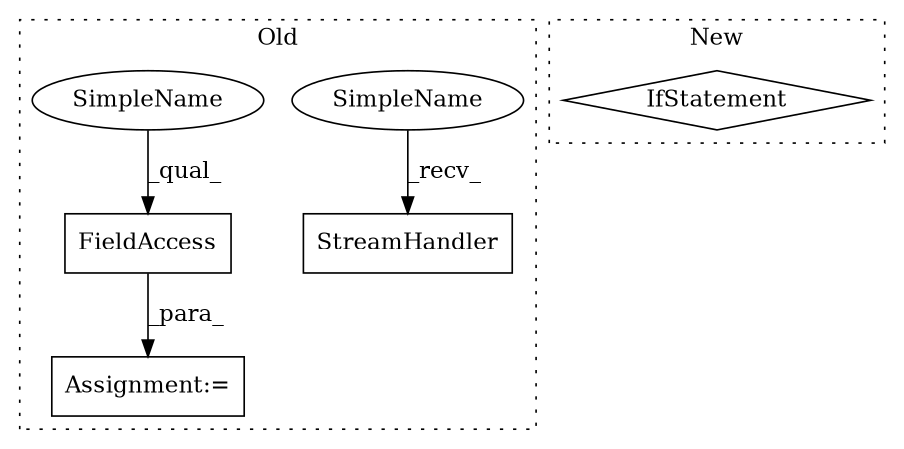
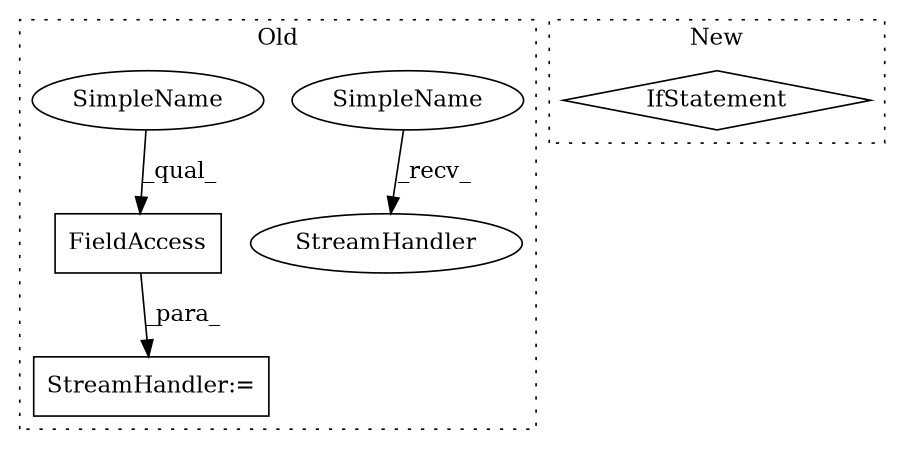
node "StreamHandler": shape box -> ellipse
node "Assignment:=": label "Assignment:=" -> "StreamHandler:="
